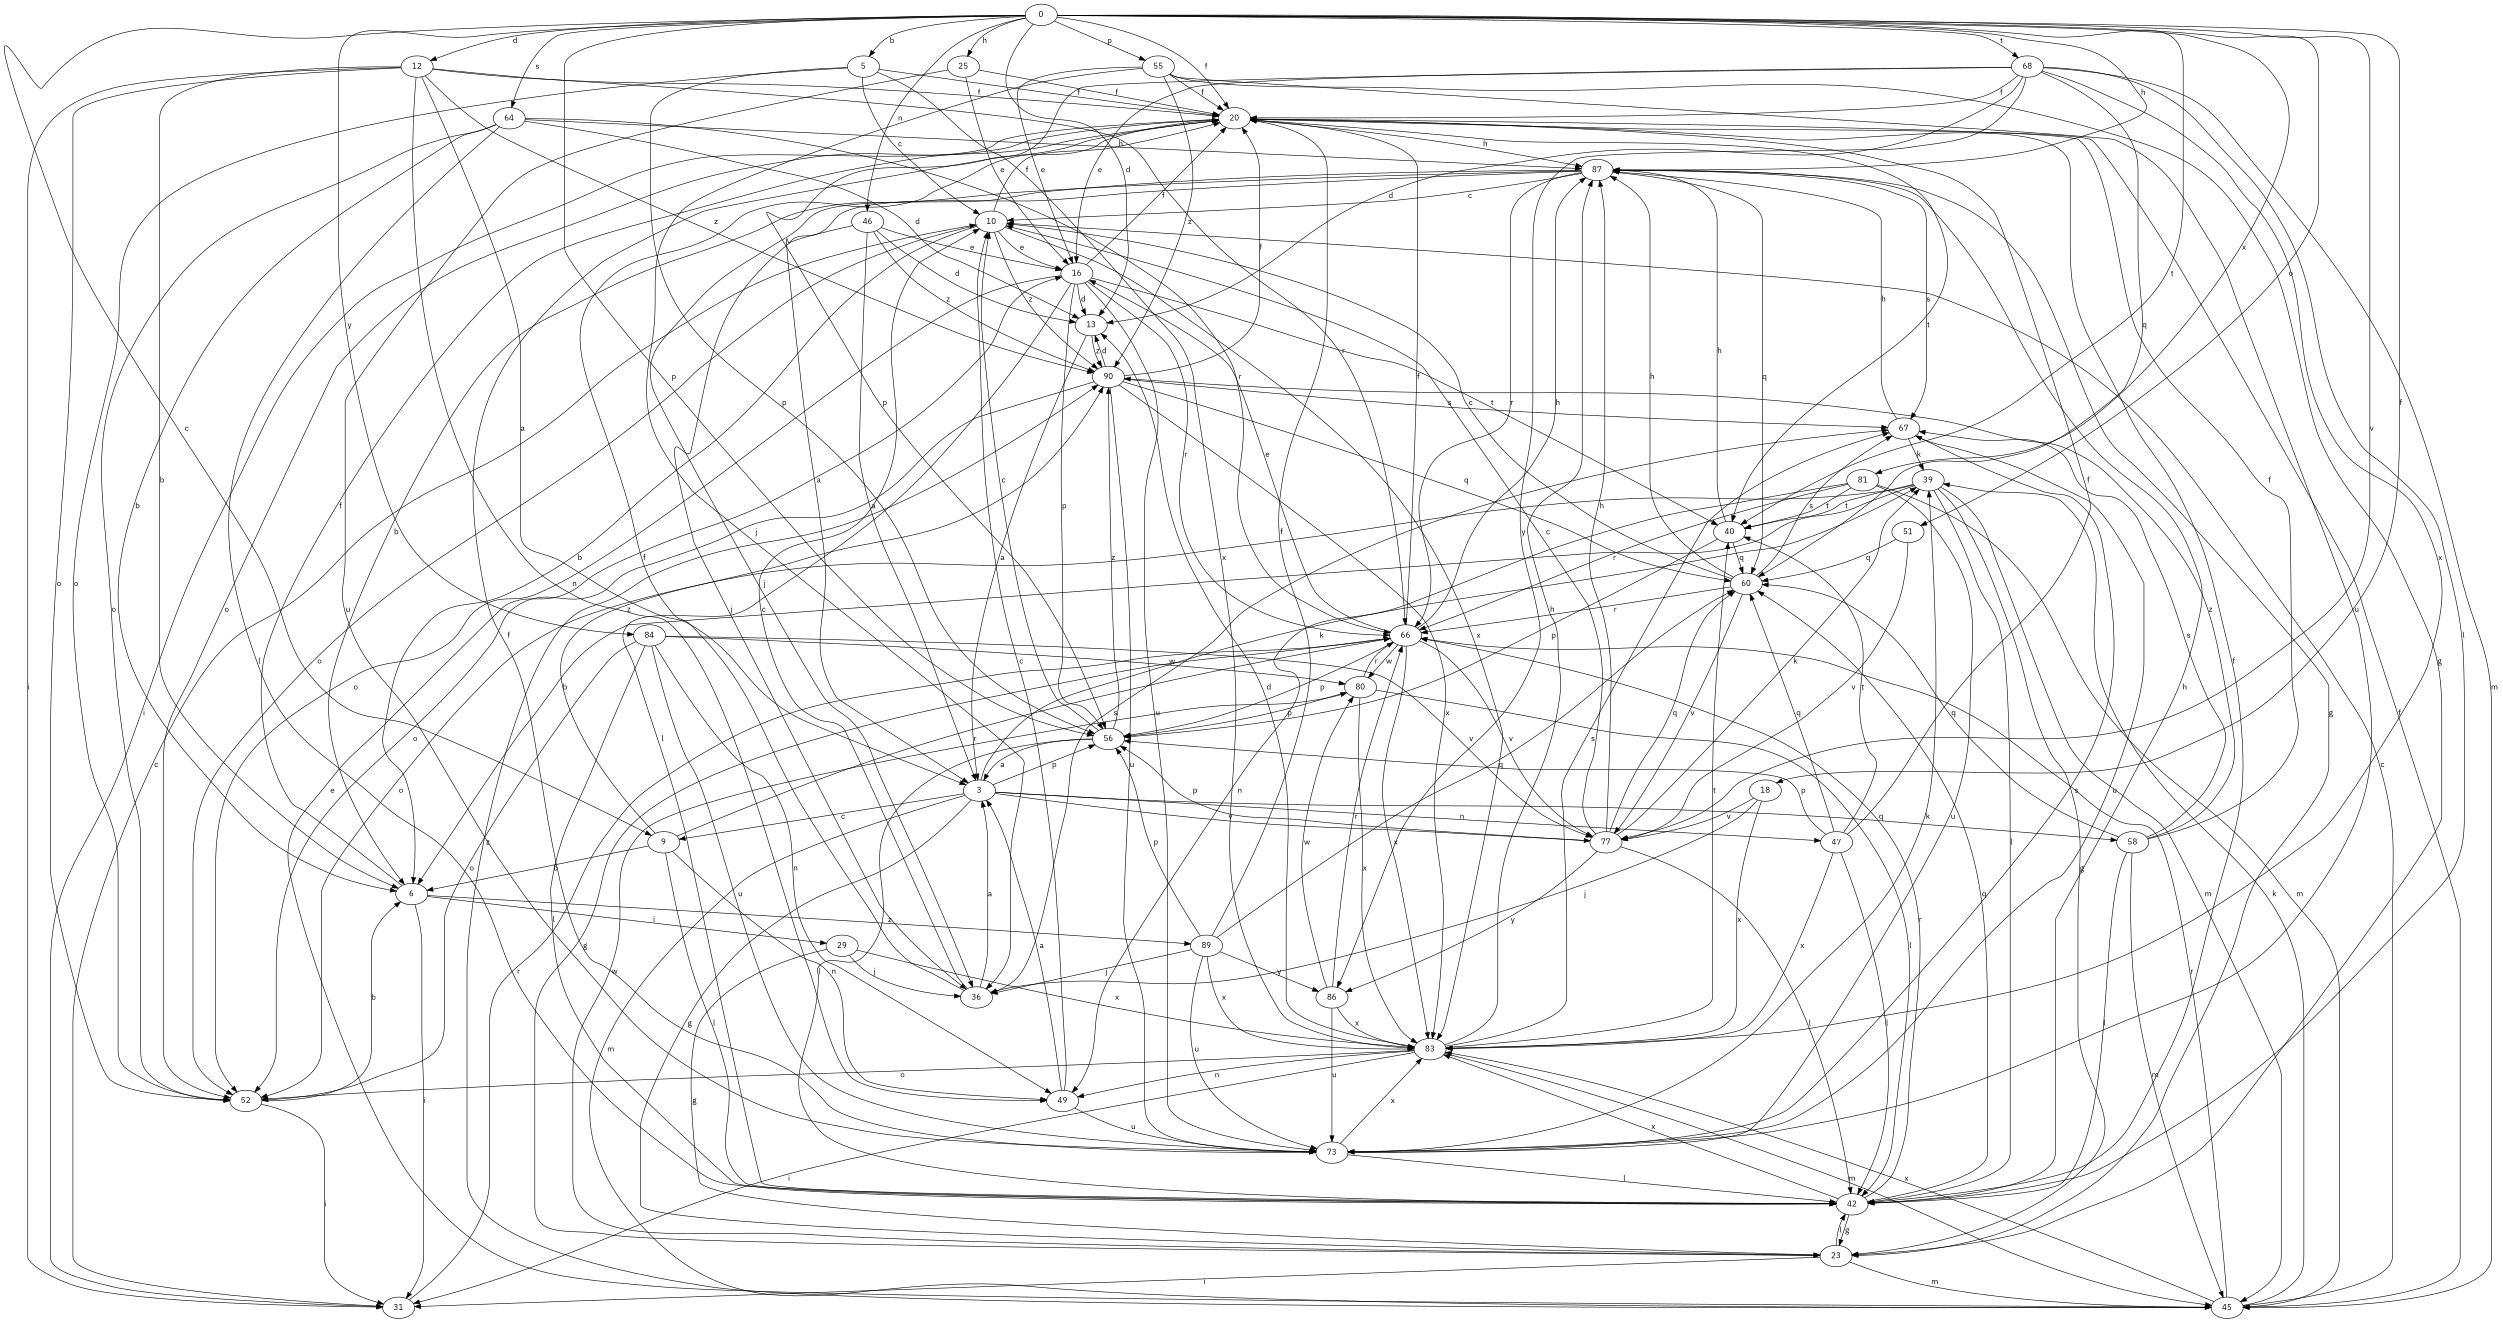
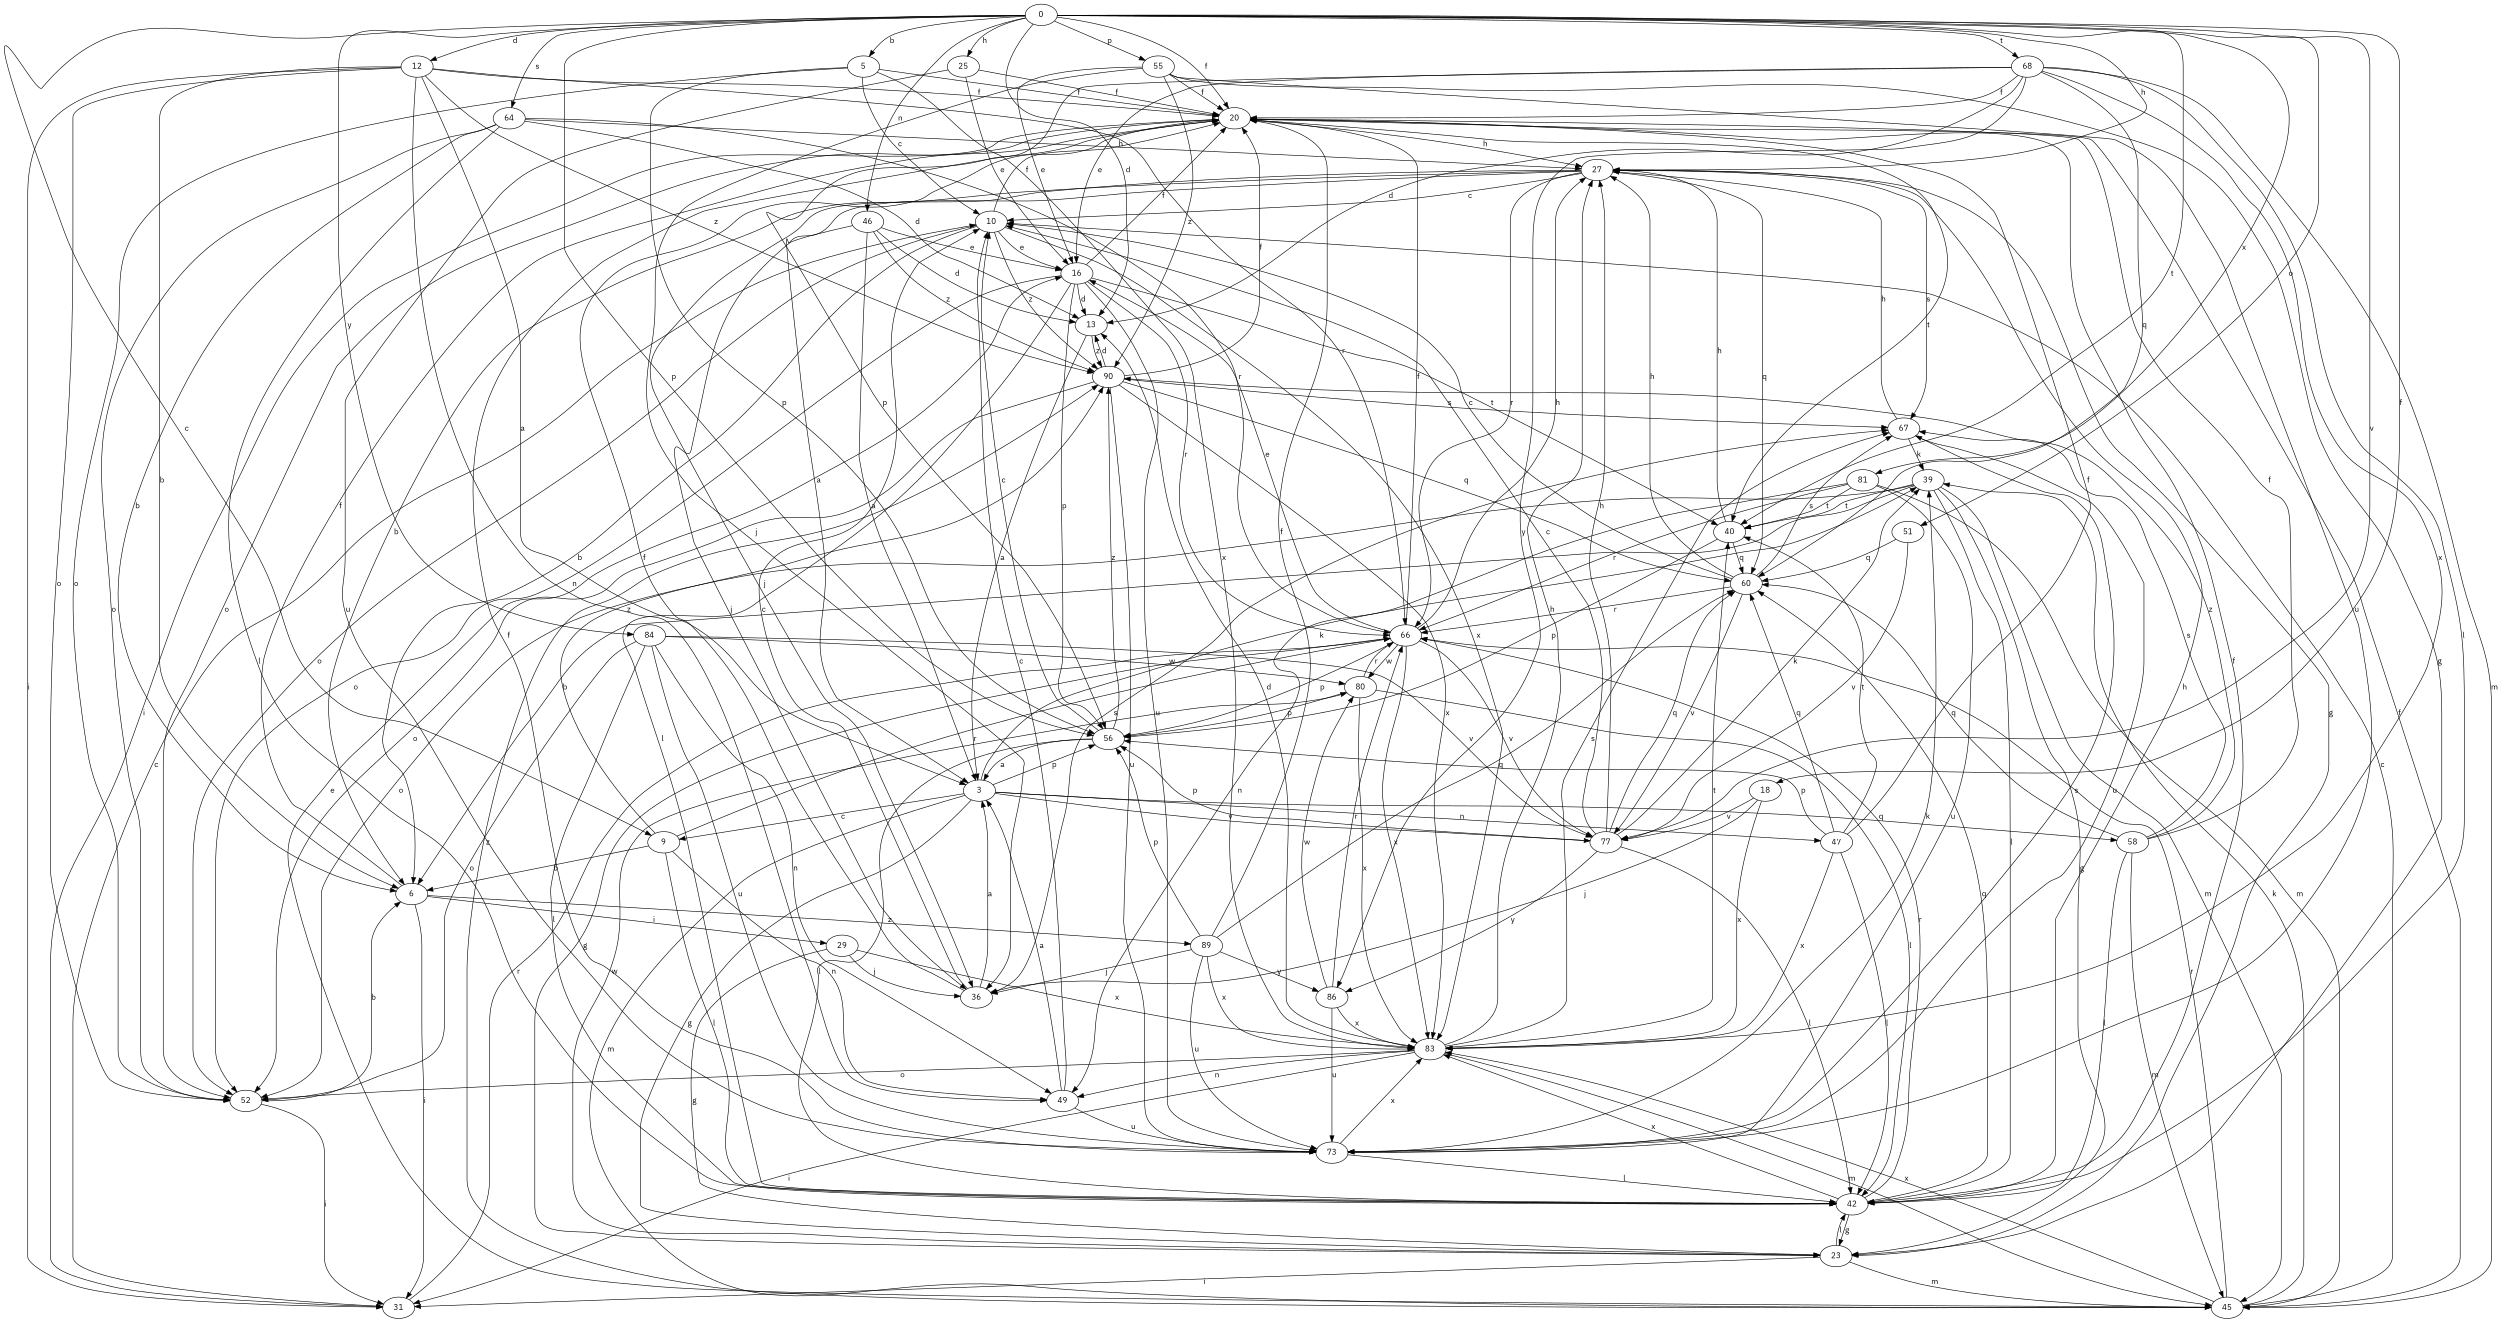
node "87": label "87" -> "27"
